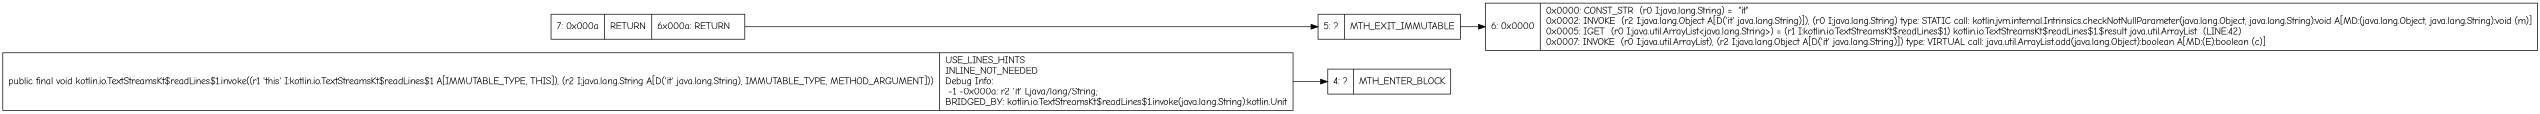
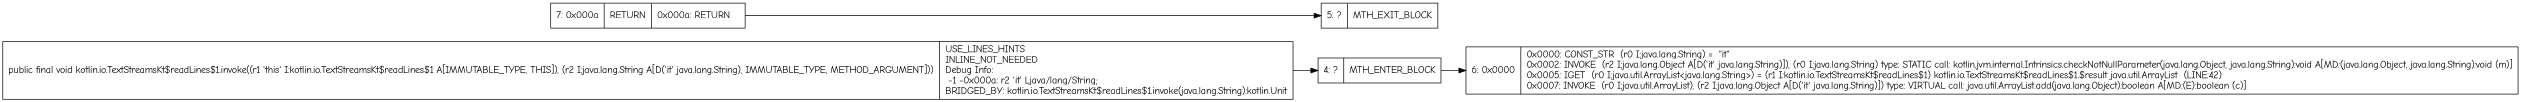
node "7: 0x000a": text "6x000a: RETURN" -> "0x000a: RETURN"
node "5: ?": text "MTH_EXIT_IMMUTABLE" -> "MTH_EXIT_BLOCK"
edge "5: ?" -> "6: 0x0000": now "4: ?" -> "6: 0x0000"
